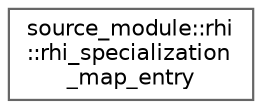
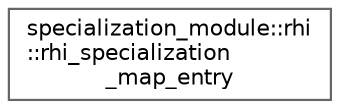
node "source_module::rhi ::rhi_specialization _map_entry": label "source_module::rhi ::rhi_specialization _map_entry" -> "specialization_module::rhi ::rhi_specialization _map_entry"
